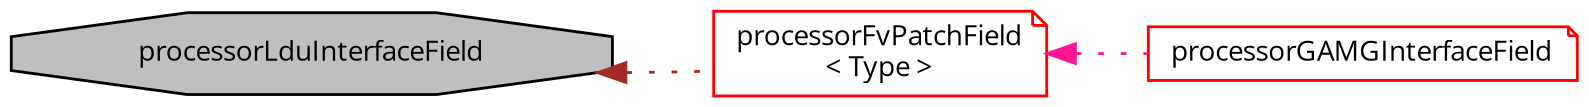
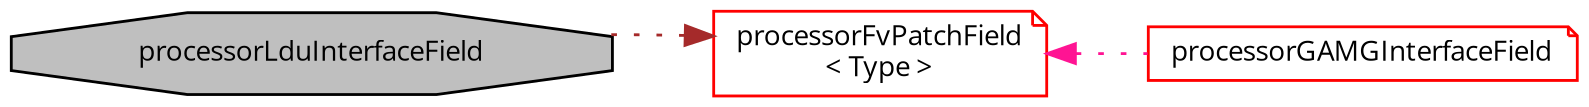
edge "processorFvPatchField < Type >" -> "processorLduInterfaceField": reversed
